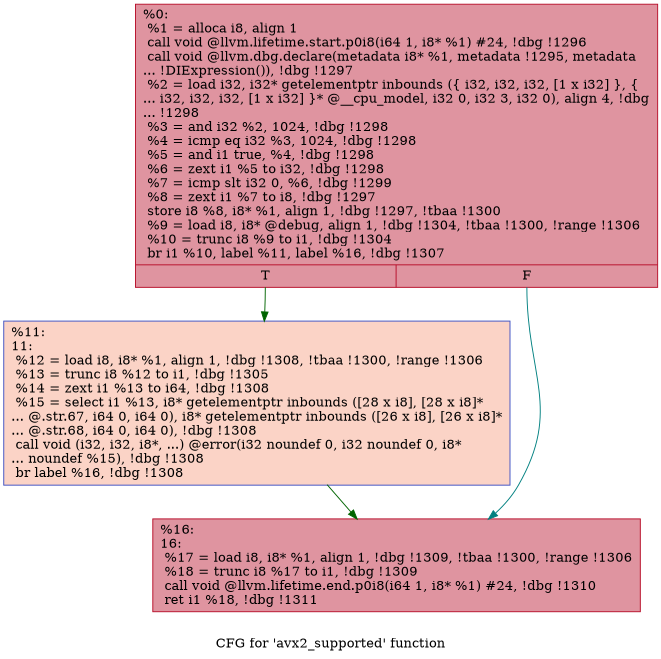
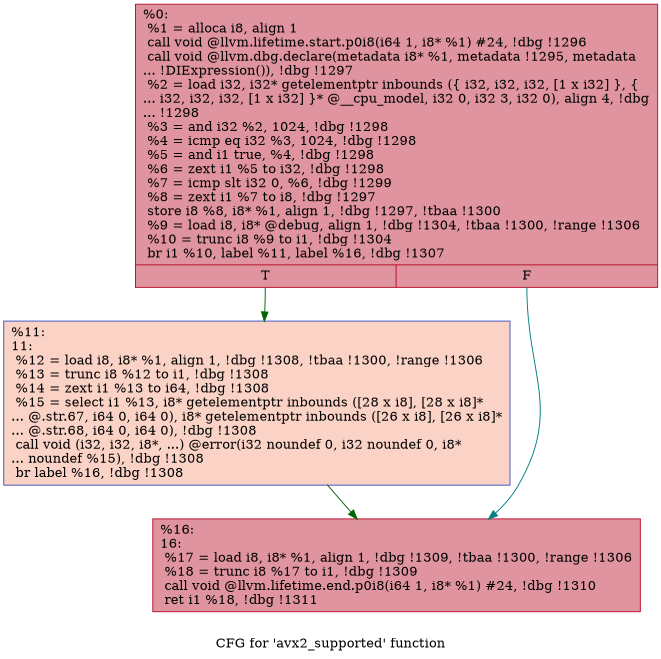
node "%11:": text "%13 = trunc i8 %12 to i1, !dbg !1305" -> "%13 = trunc i8 %12 to i1, !dbg !1308"
